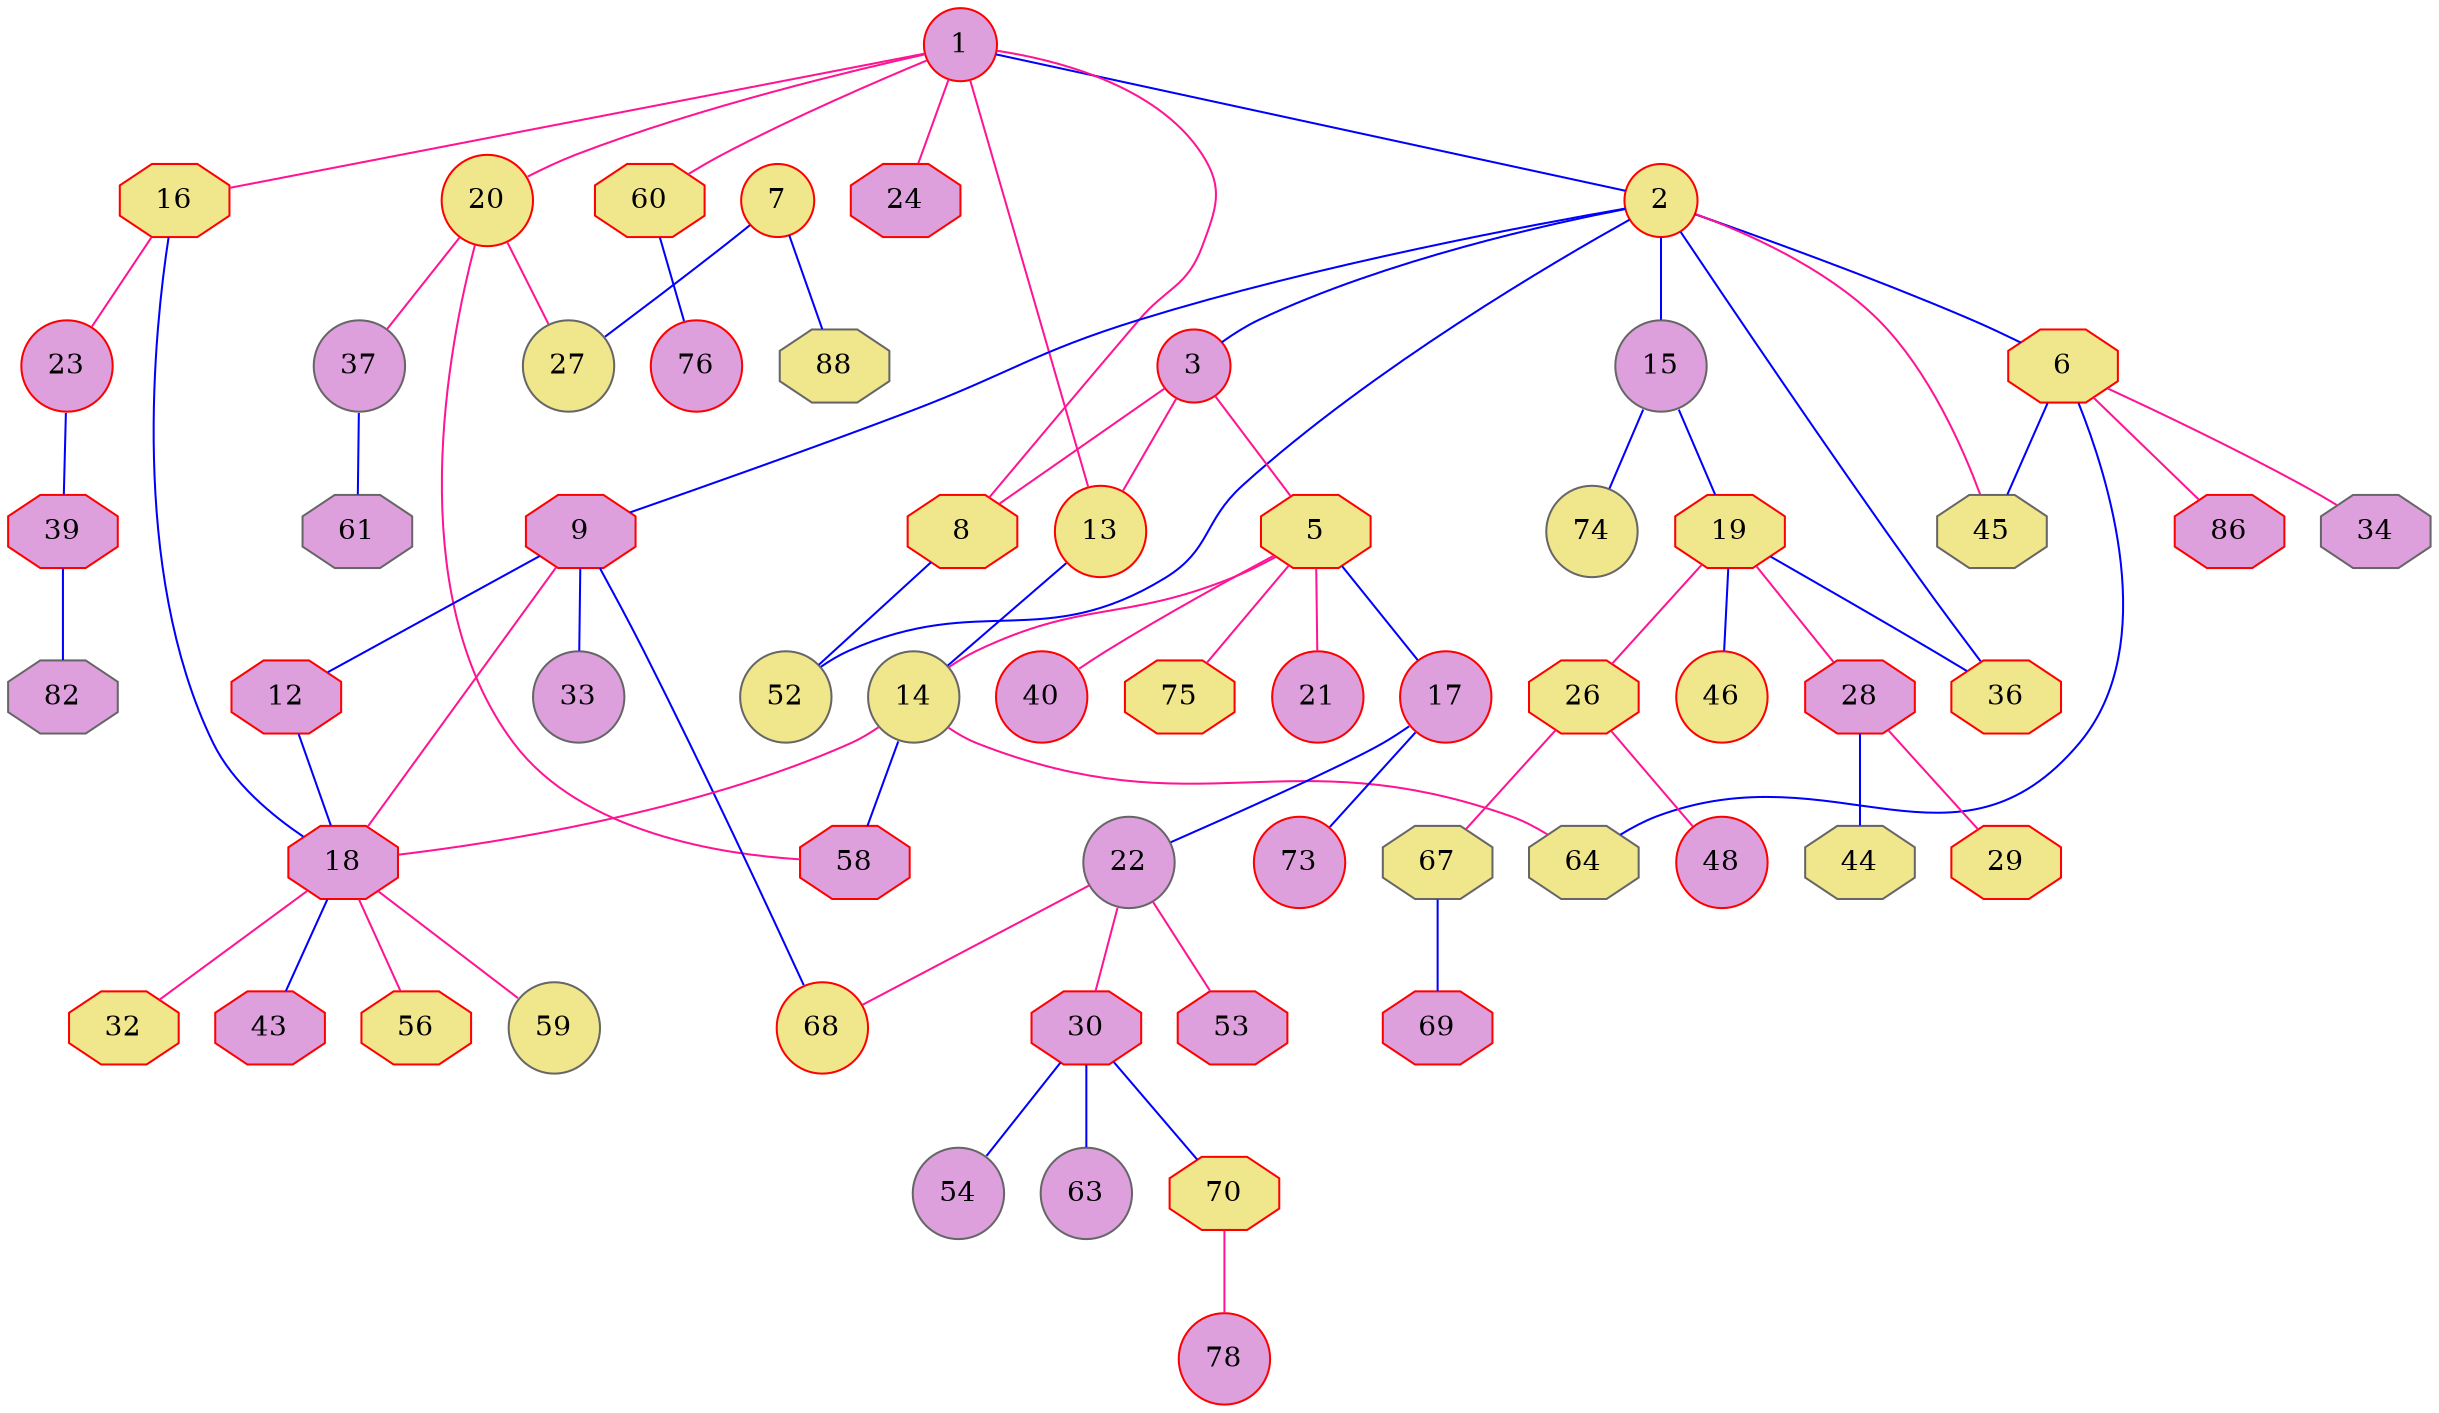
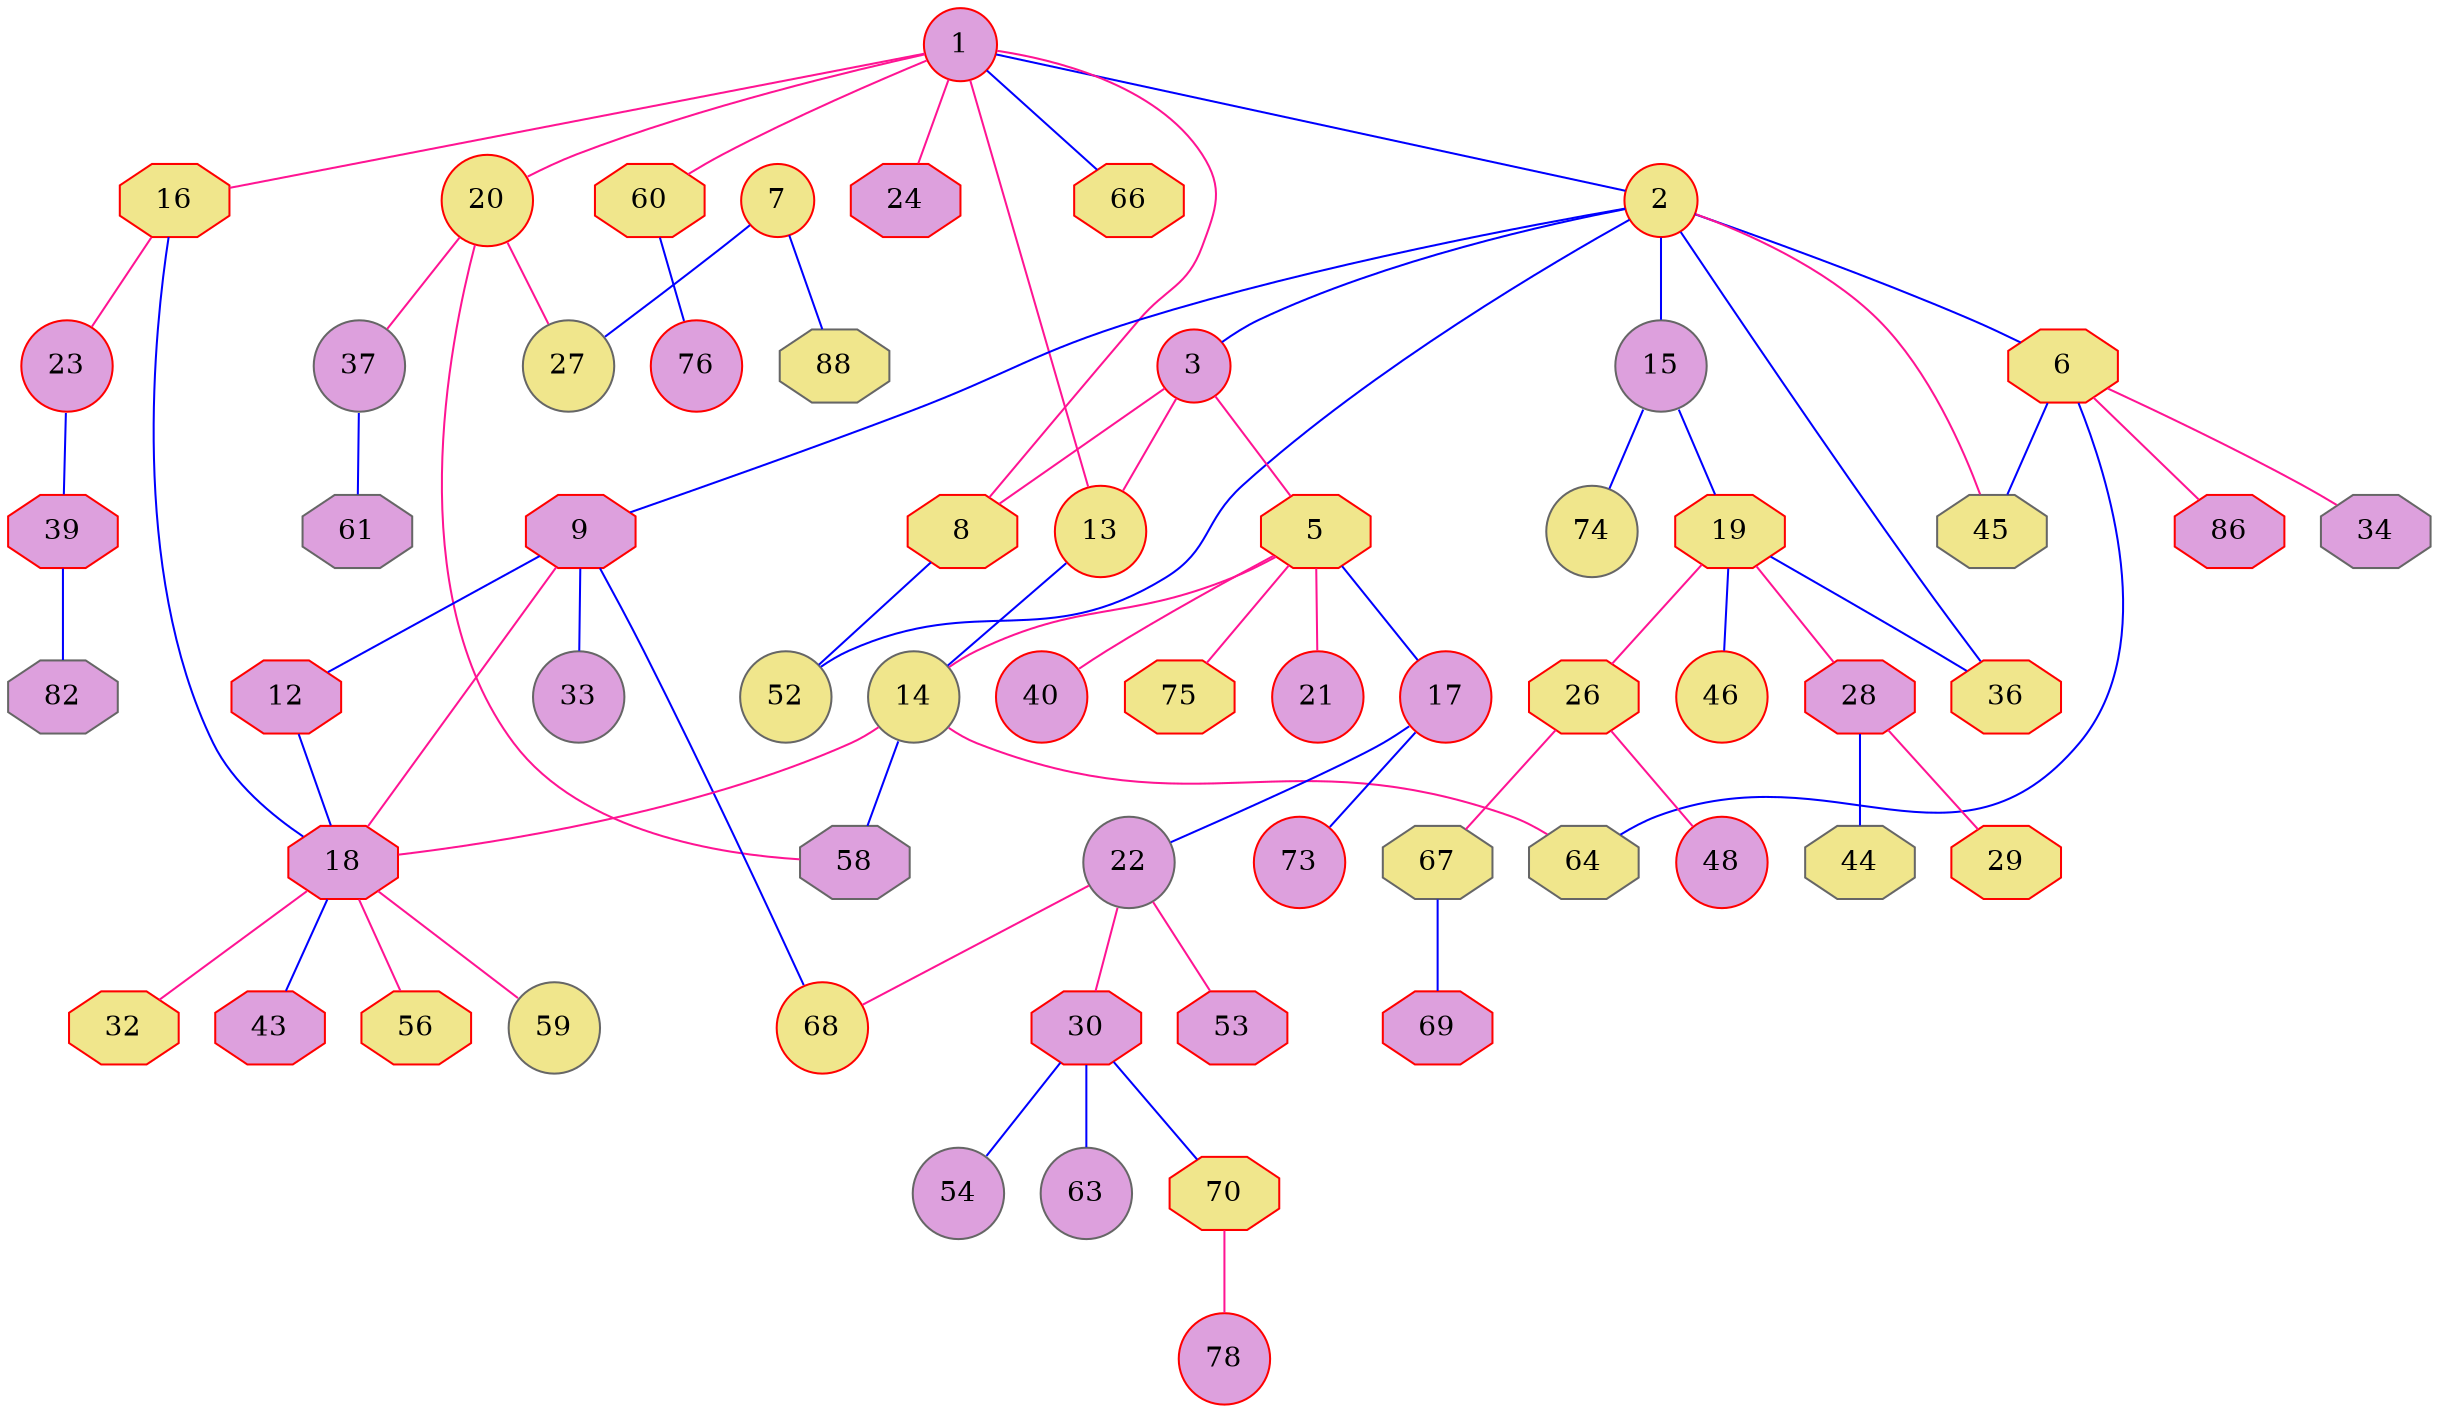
node "66": added
node "58": color red -> gray40
